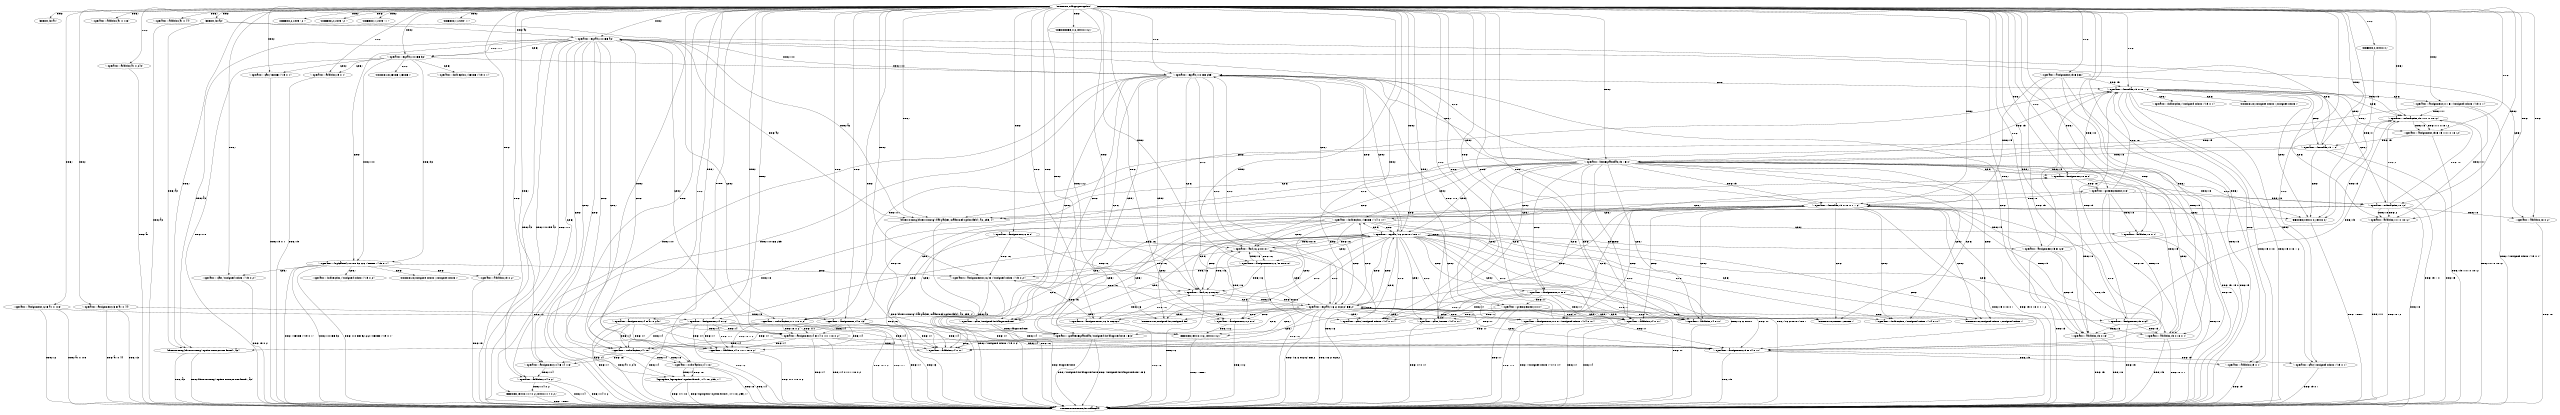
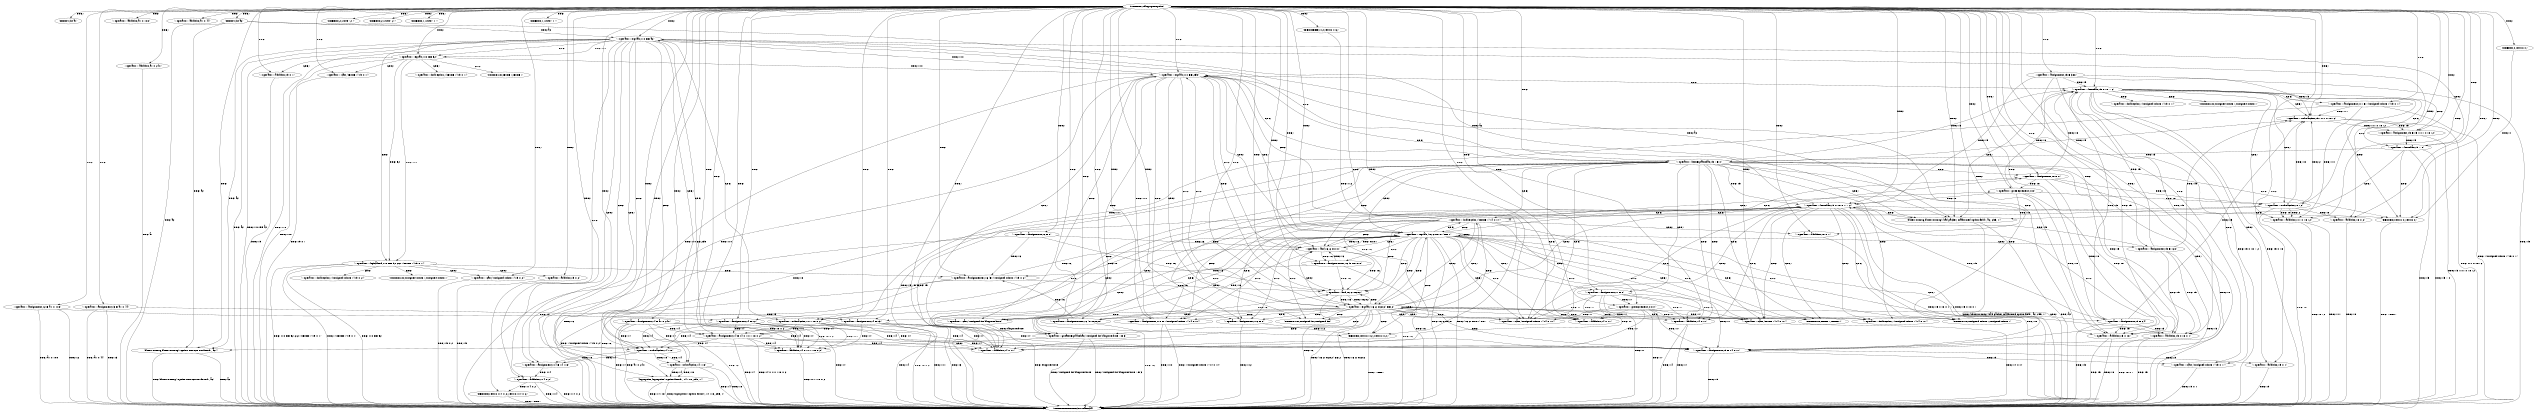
edge "(METHOD,udhcp_get_option)" -> "(<operator>.and,v6 & 0x101)": added, label "DDG:"
edge "(METHOD,udhcp_get_option)" -> "(<operator>.addition,v4 + v11 - v8 + 2)": label "BYTE: " -> "DDG: "
edge "(<operator>.and,v6 & 0x202)" -> "(<operators>.assignmentOr,v6 |= 0x202u)": now "(<operator>.and,v6 & 0x202)" -> "(<operator>.lessThan,v5 + v8 + 1 < 2)"
